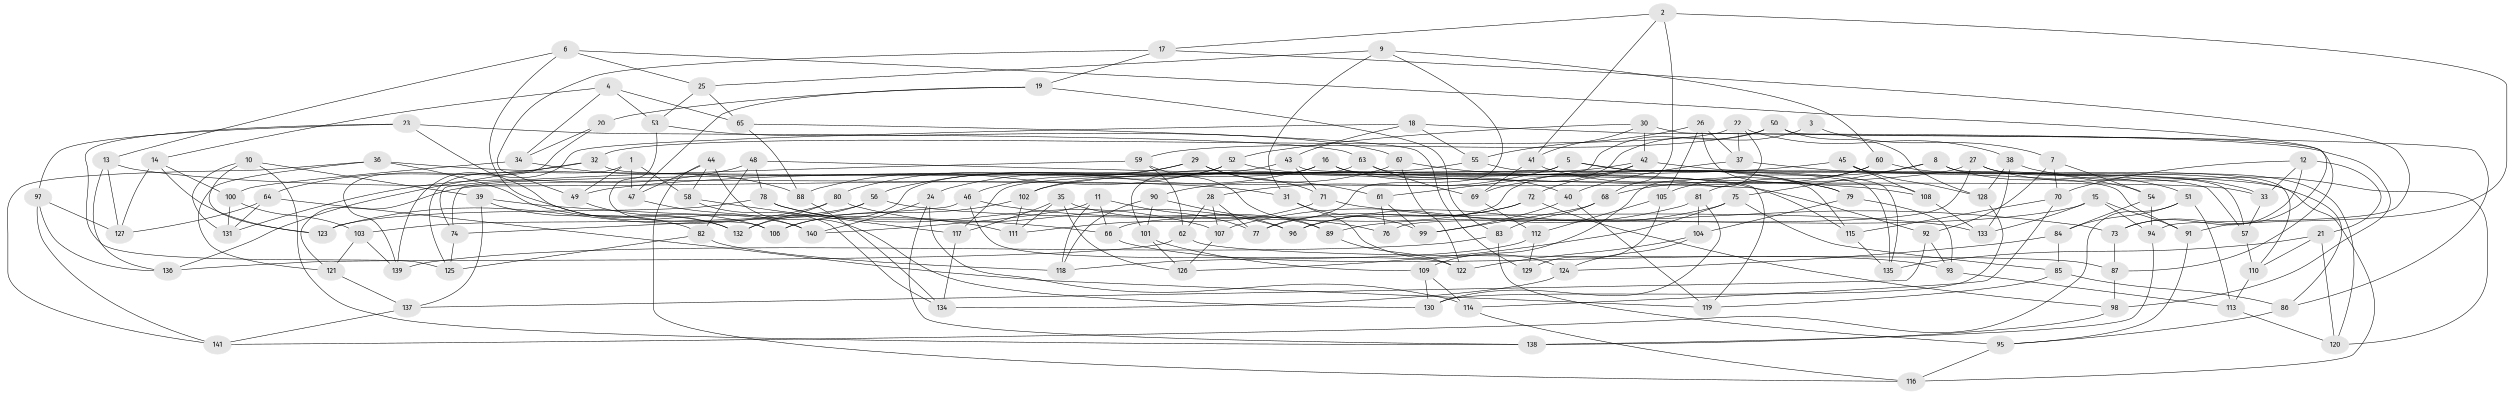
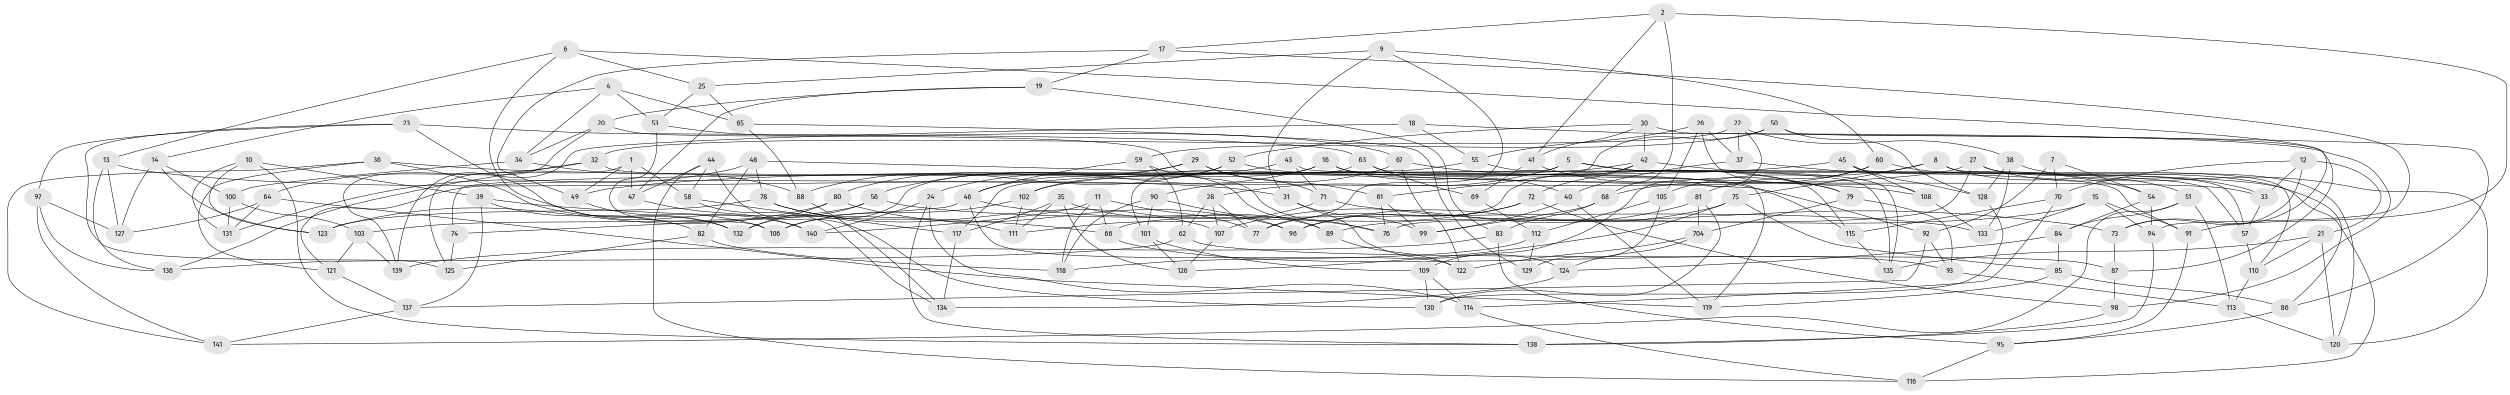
node "3": removed
edge "18" -- "43": removed
edge "20" -- "76": added
edge "59" -- "74": now "59" -- "46"
node "104": label "104" -> "704"
